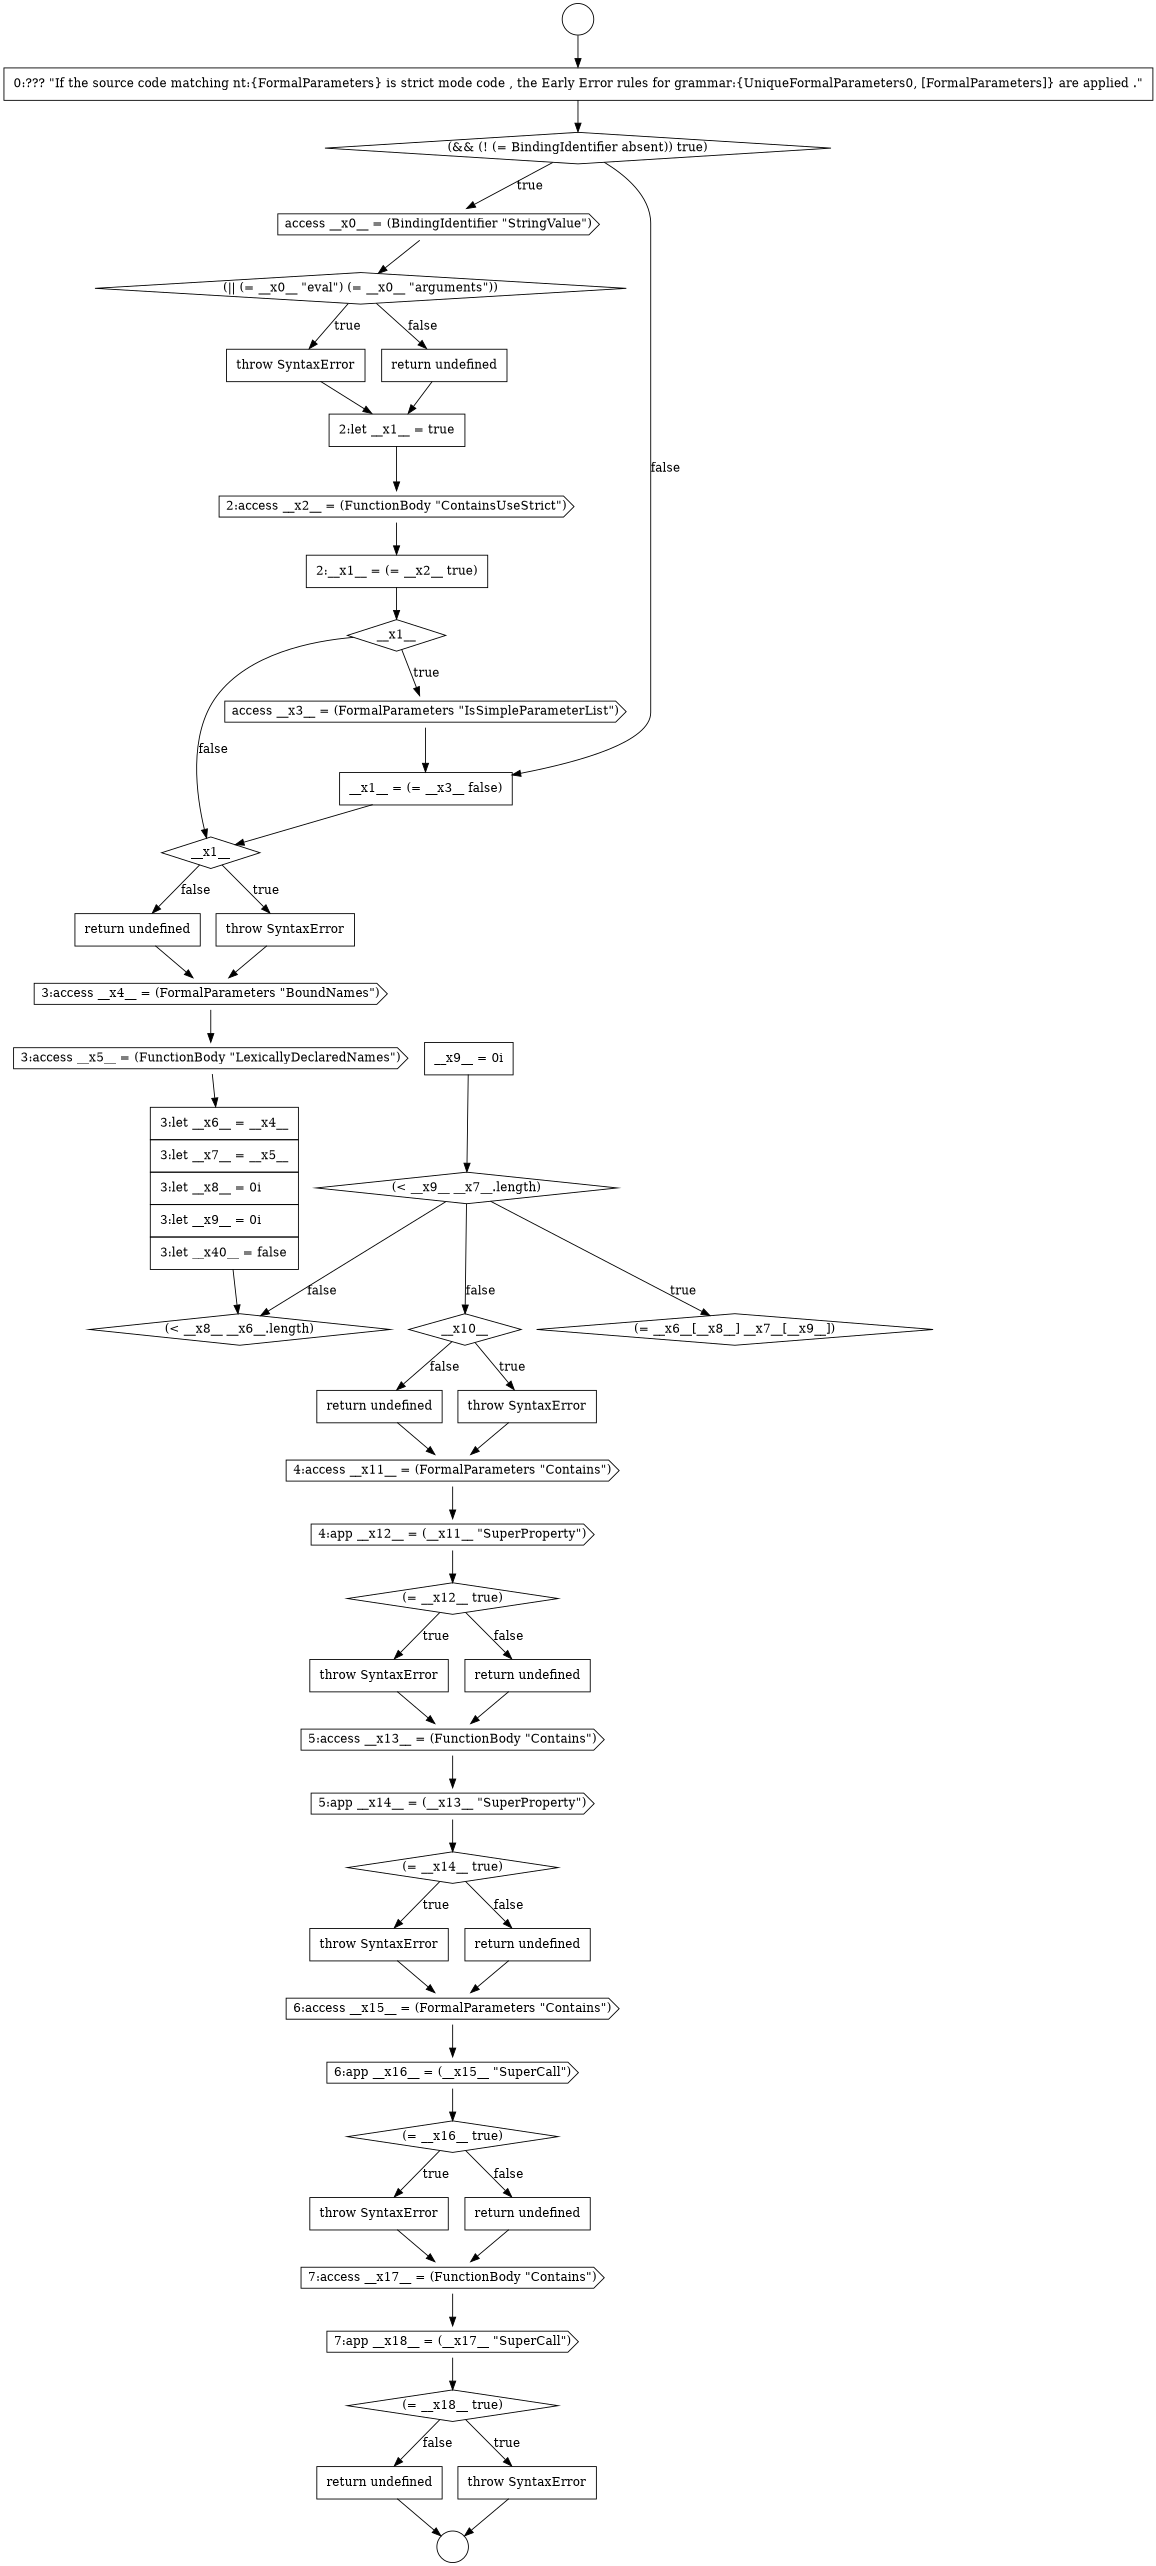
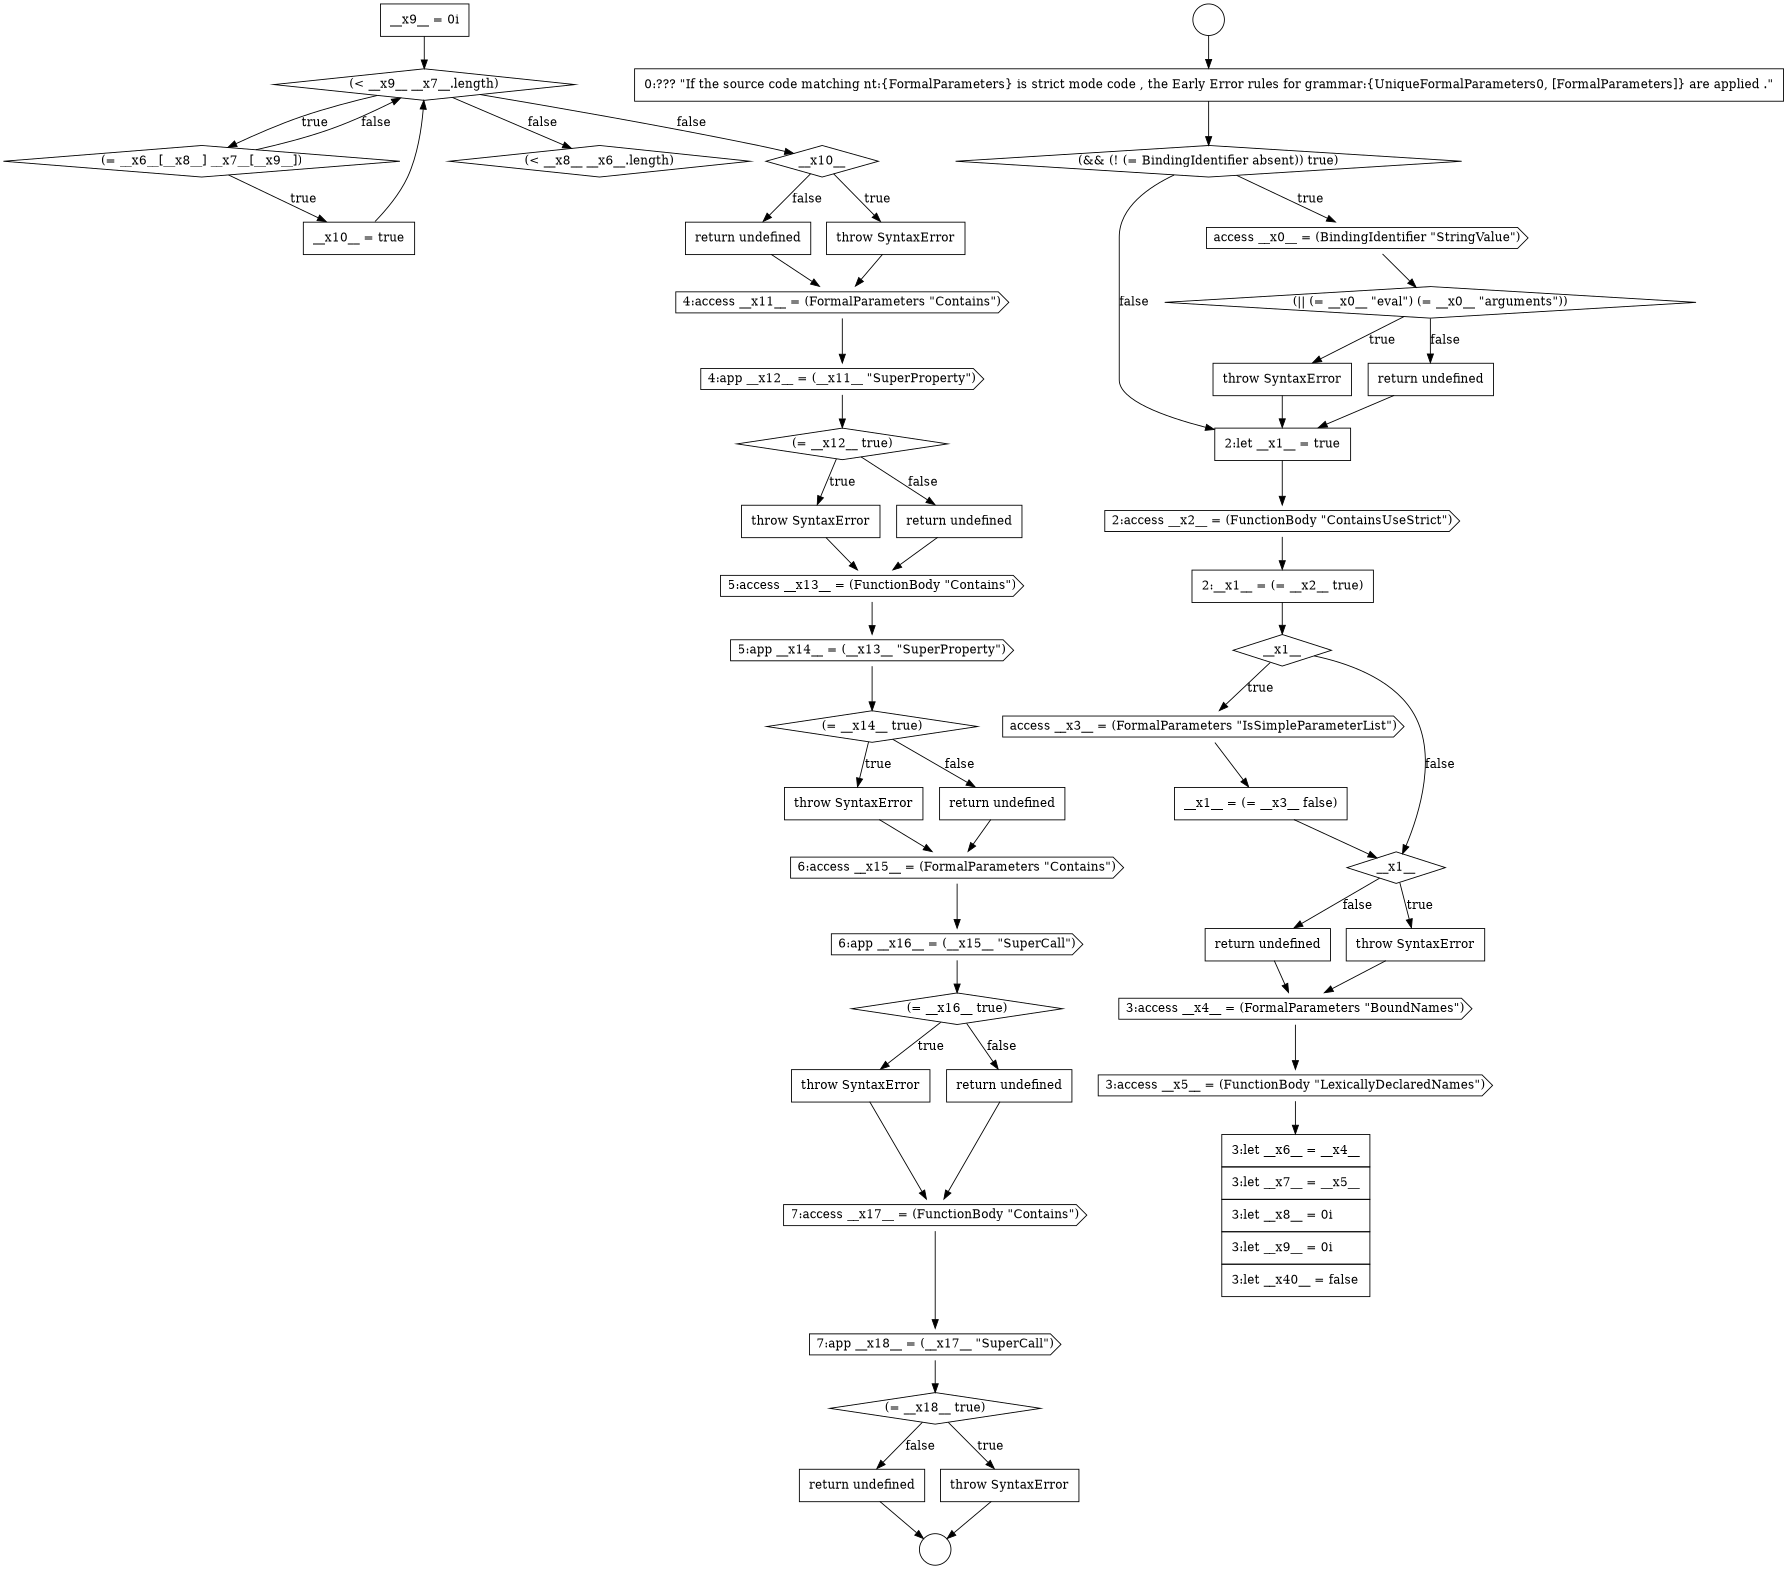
edge "(= __x6__[__x8__] __x7__[__x9__])" -> "(< __x9__ __x7__.length)": added, label "false"
node "__x10__ = true": added
edge "(&& (! (= BindingIdentifier absent)) true)" -> "__x1__ = (= __x3__ false)": now "(&& (! (= BindingIdentifier absent)) true)" -> "2:let __x1__ = true"
edge "3:let __x6__ = __x4__" -> "(< __x8__ __x6__.length)": removed
